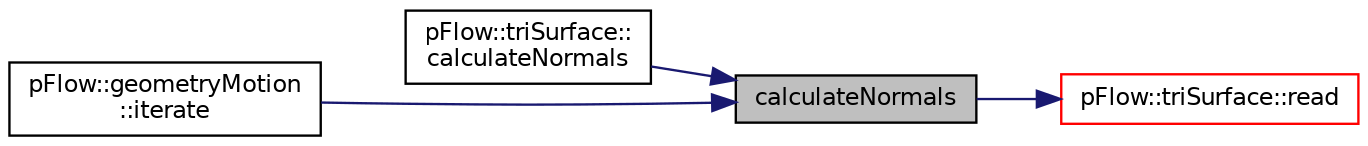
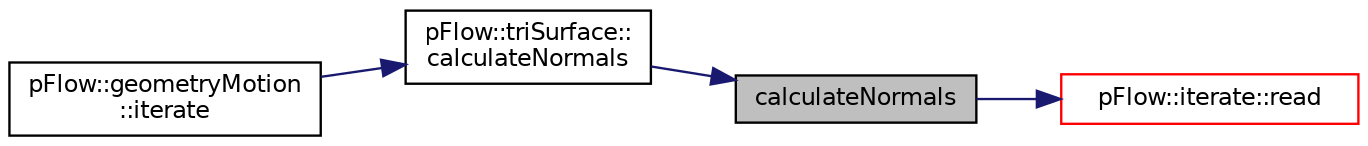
node "pFlow::triSurface::read": label "pFlow::triSurface::read" -> "pFlow::iterate::read"
edge "pFlow::geometryMotion ::iterate" -> "calculateNormals": now "pFlow::geometryMotion ::iterate" -> "pFlow::triSurface:: calculateNormals"
